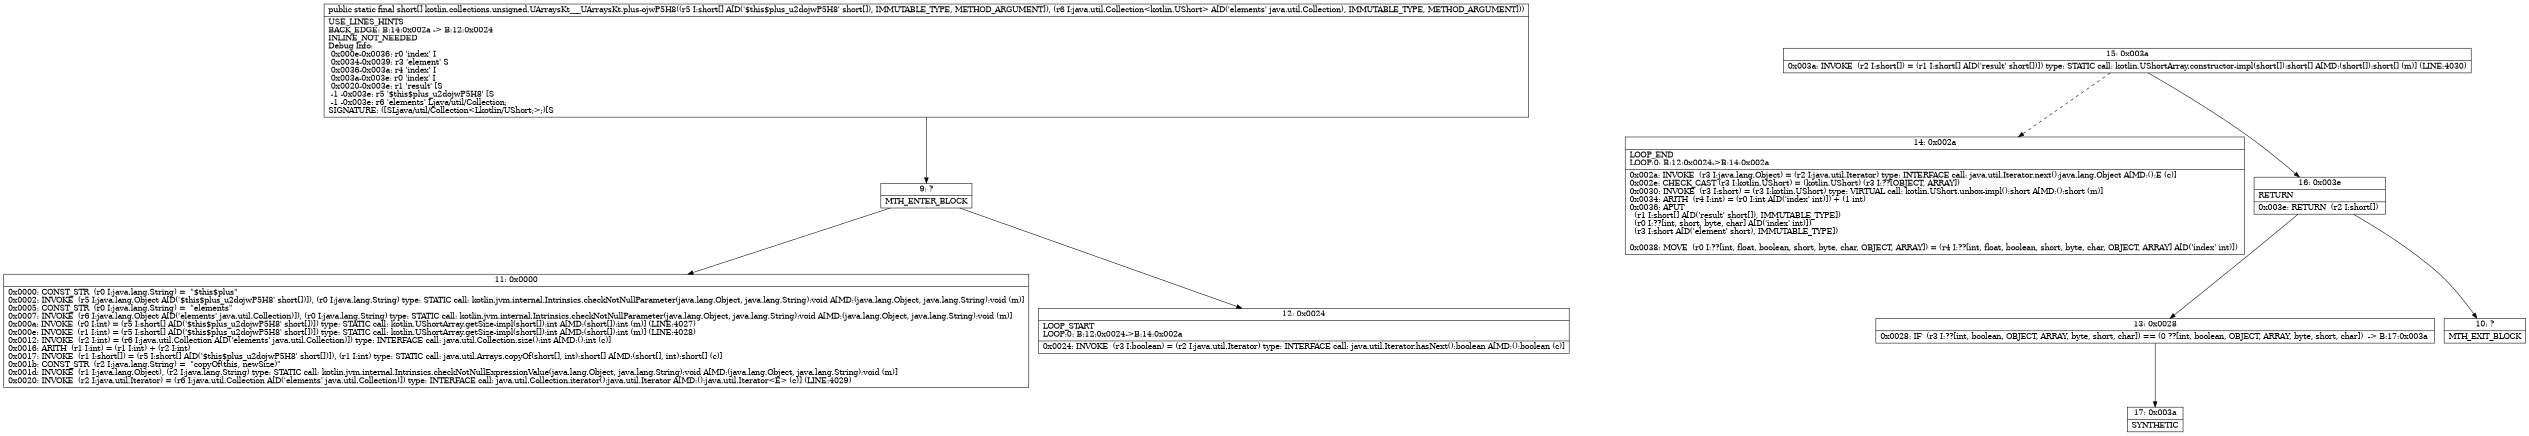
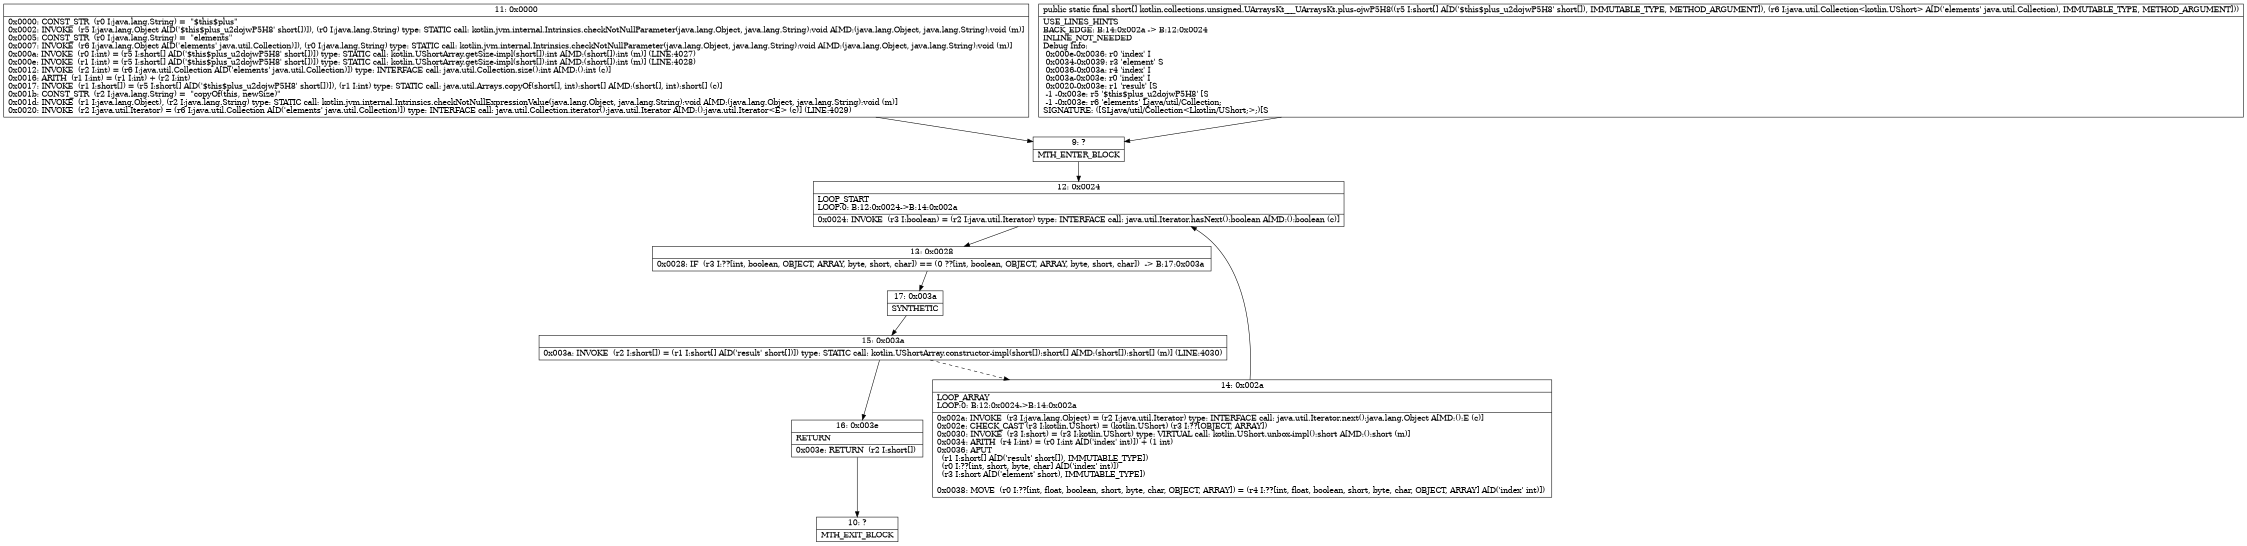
node "14: 0x002a": text "LOOP_END" -> "LOOP_ARRAY"
edge "9: ?" -> "11: 0x0000": reversed
edge "16: 0x003e" -> "13: 0x0028": now "12: 0x0024" -> "13: 0x0028"
edge "14: 0x002a" -> "12: 0x0024": added
edge "17: 0x003a" -> "15: 0x003a": added
